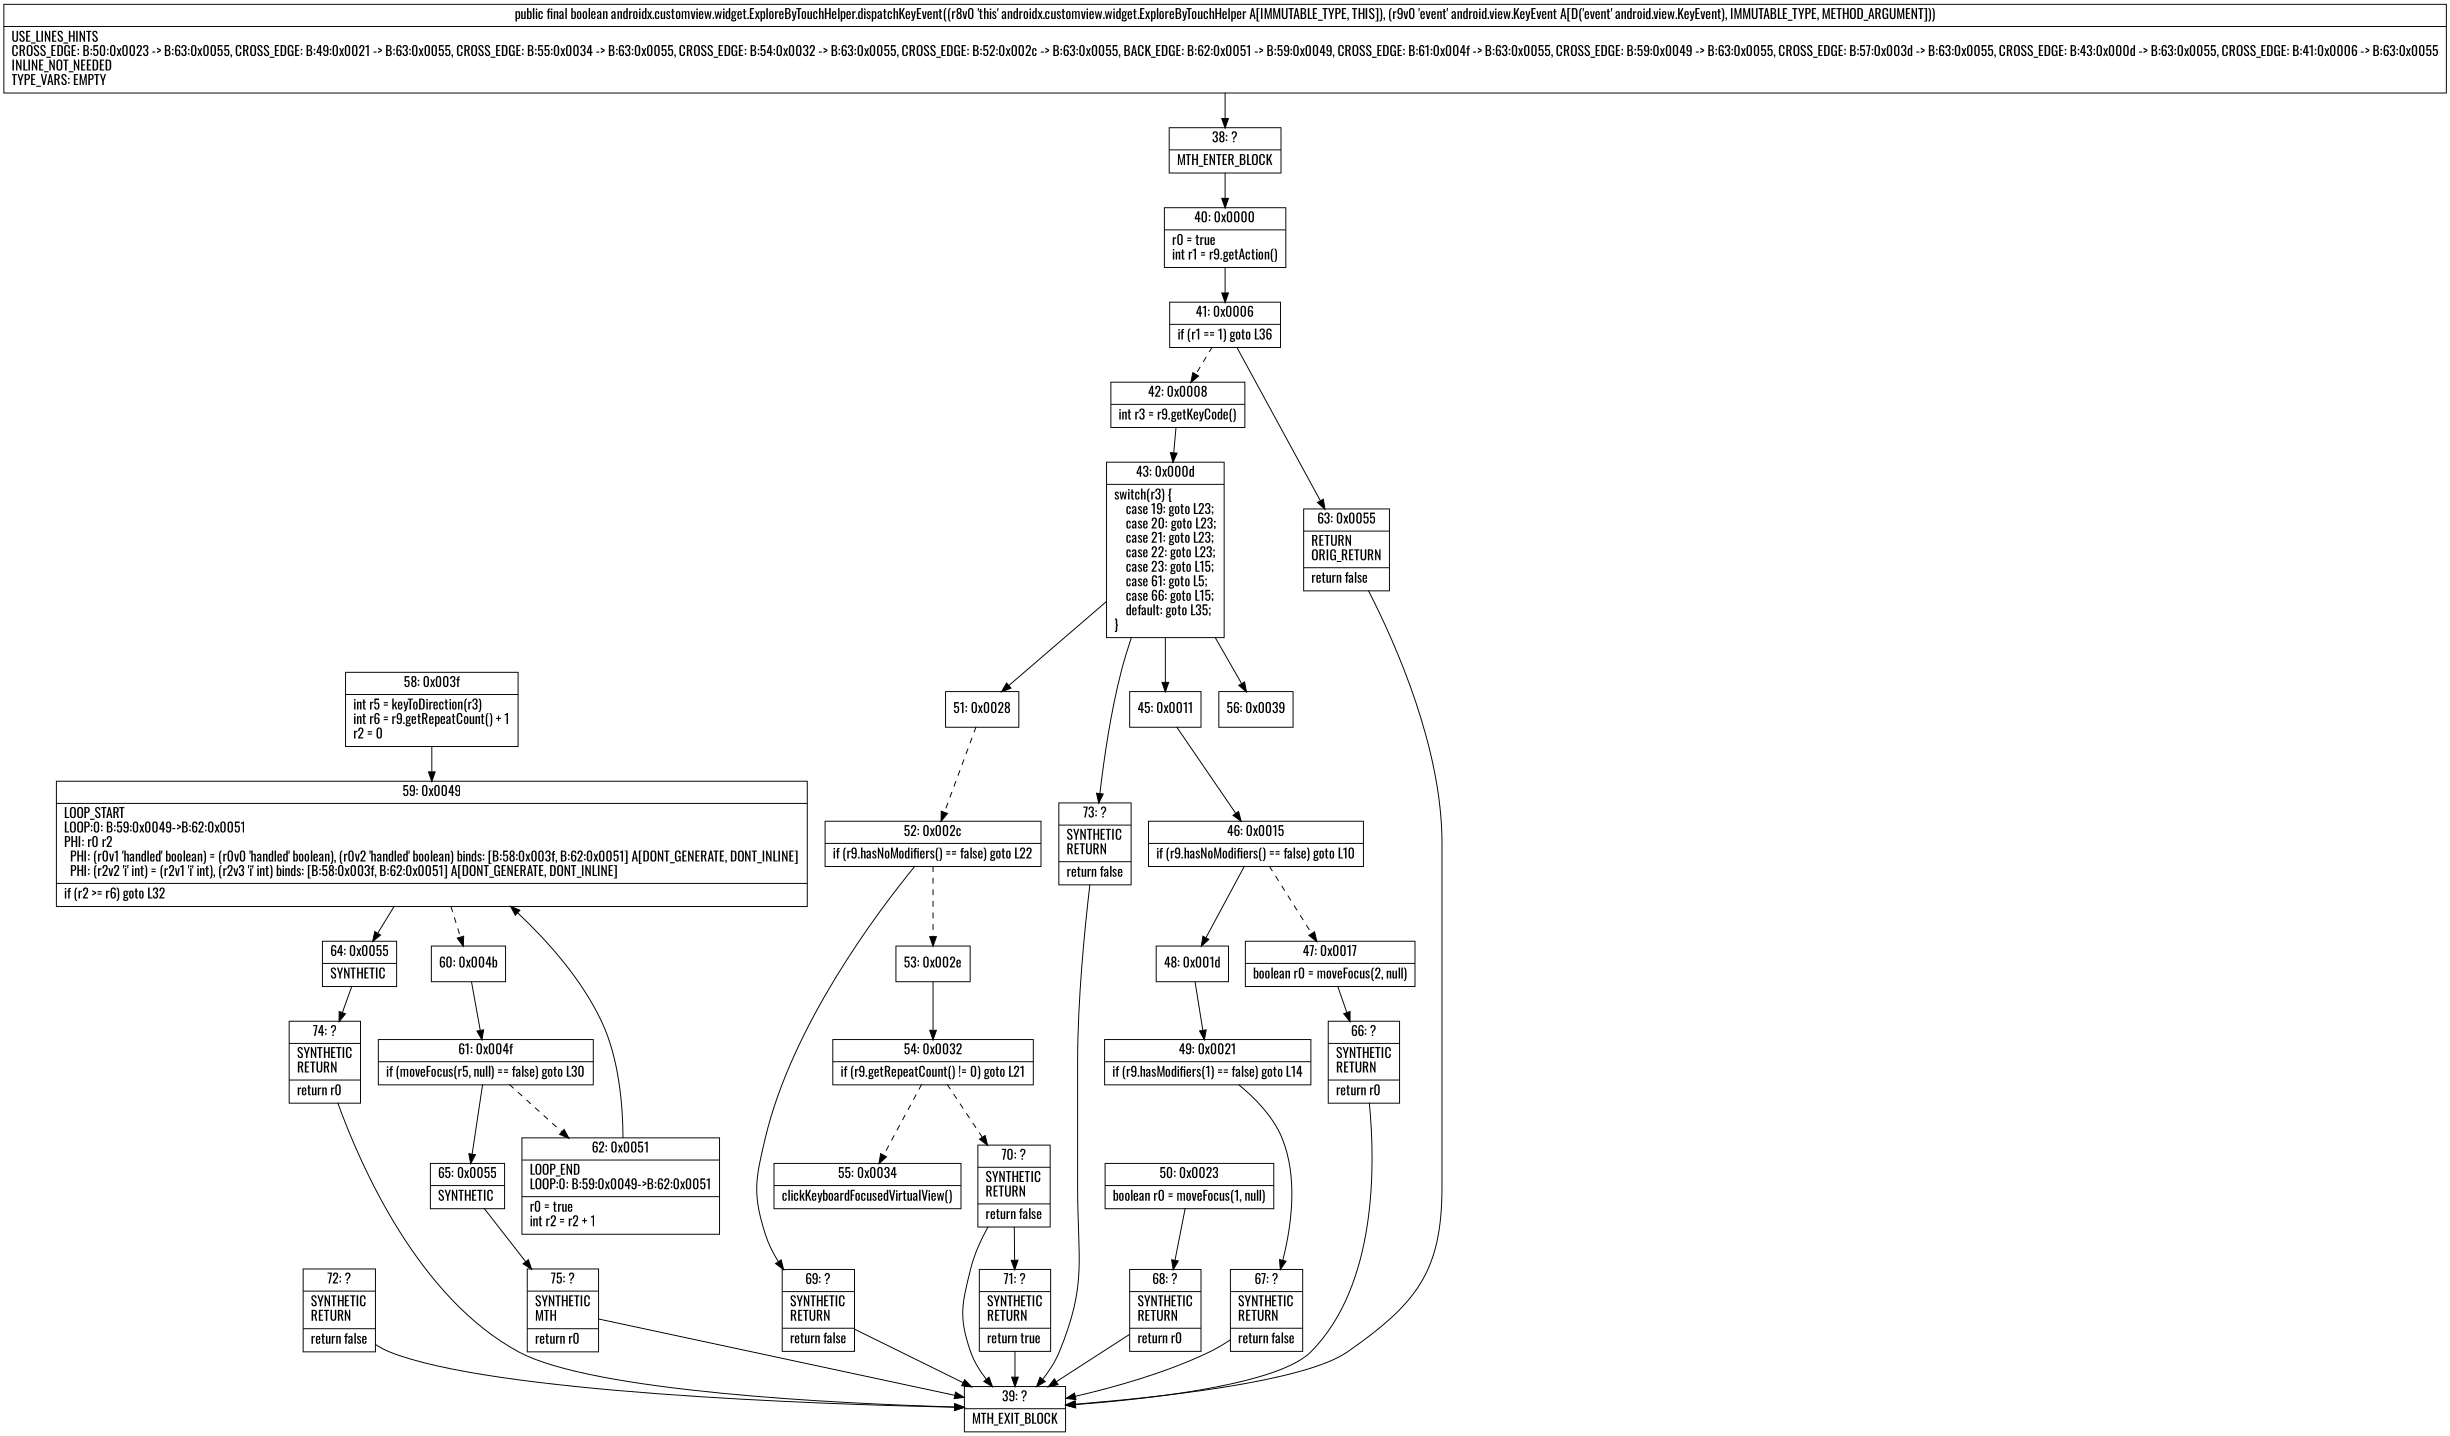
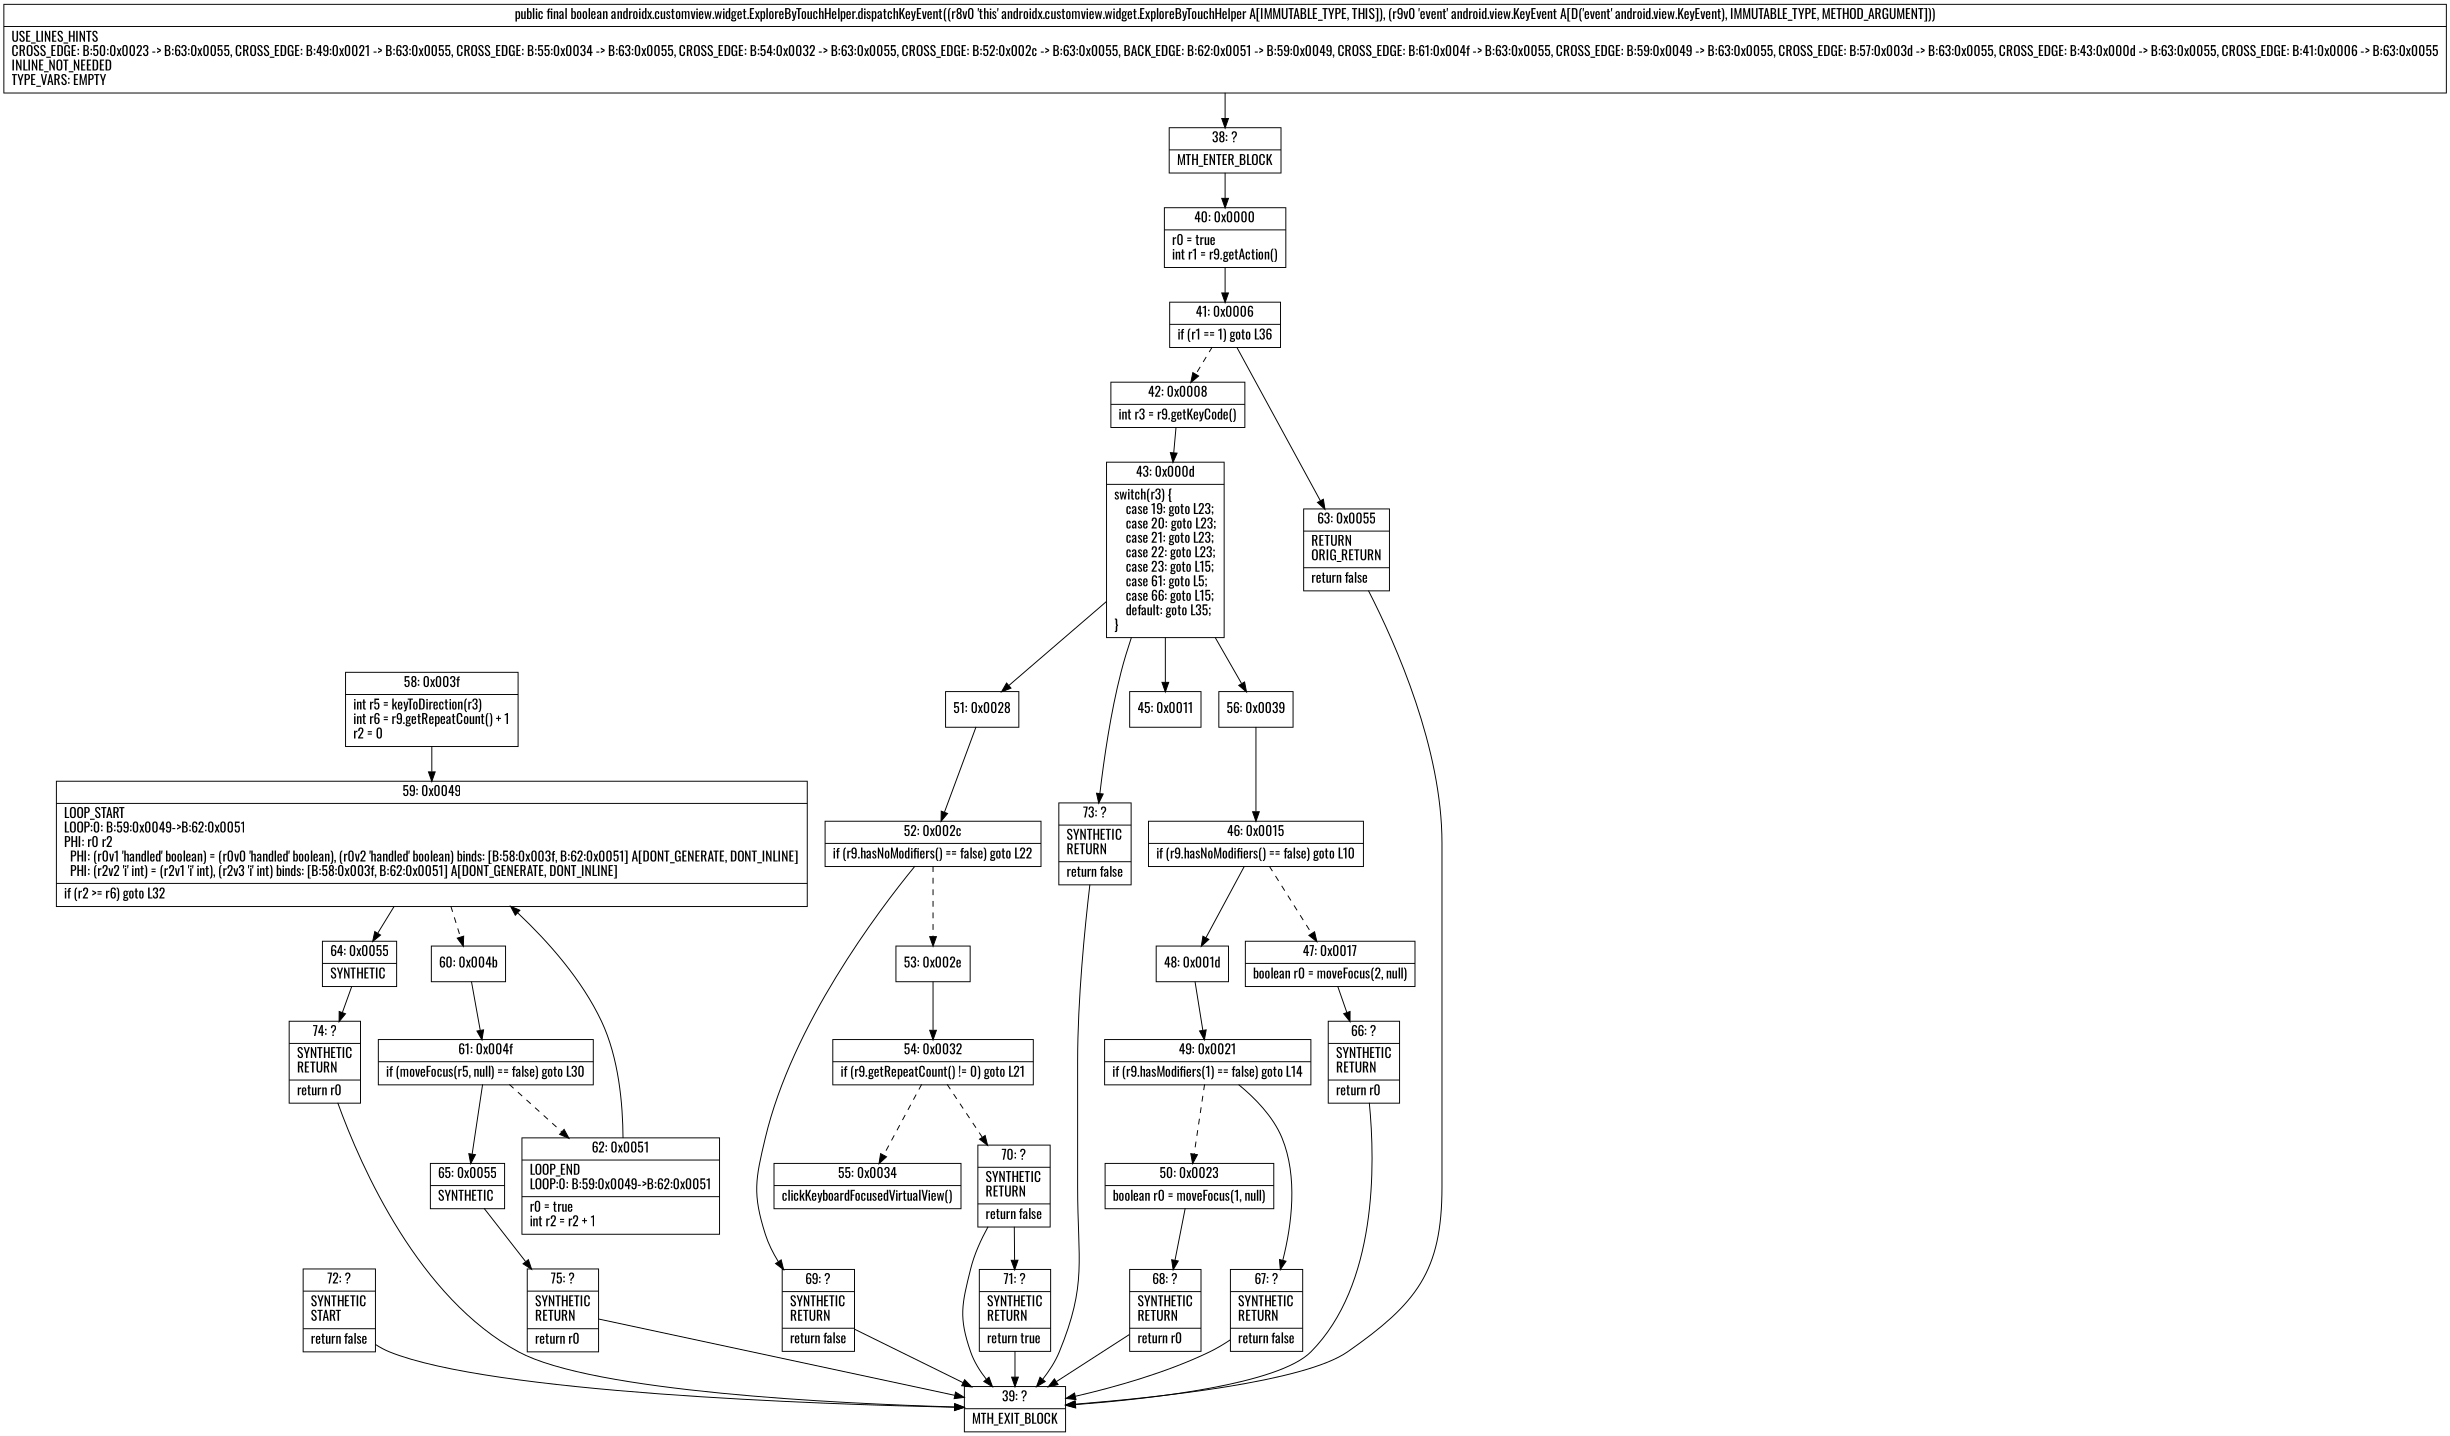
edge "51: 0x0028" -> "52: 0x002c": style dashed -> solid
edge "45: 0x0011" -> "46: 0x0015": now "56: 0x0039" -> "46: 0x0015"
edge "49: 0x0021" -> "50: 0x0023": added
node "72: ?": text "RETURN" -> "START"
node "75: ?": text "MTH" -> "RETURN"
